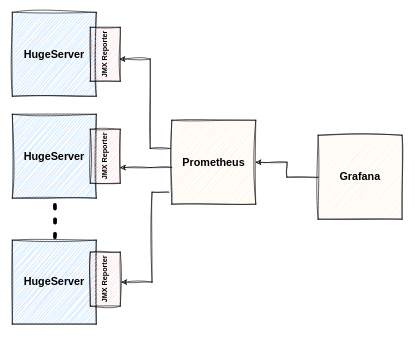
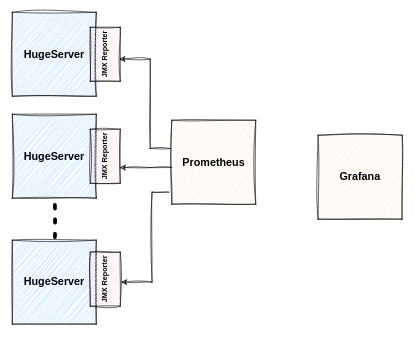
edge "Grafana" -> "Prometheus": removed
